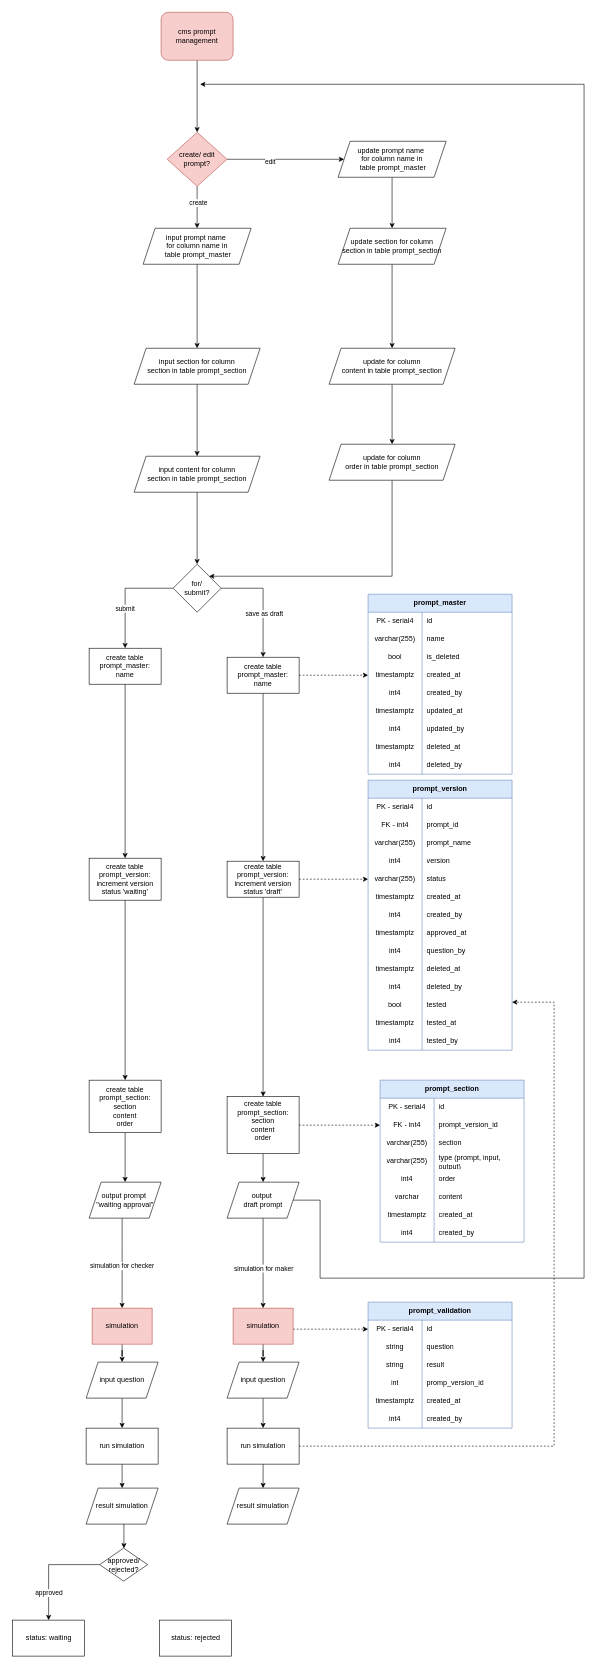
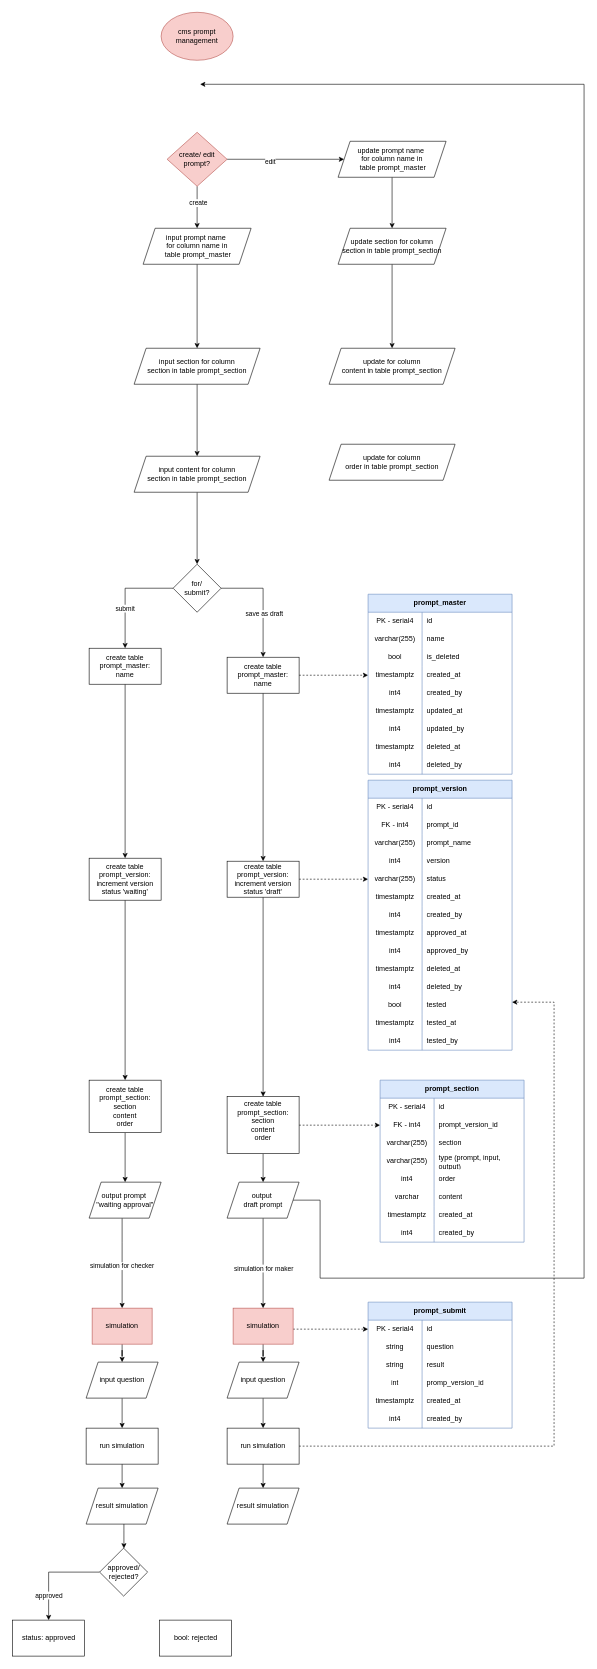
node "cms prompt management": shape rounded rectangle -> ellipse
edge "cms prompt management" -> "create/ edit prompt?": removed
edge "update for column content in table prompt_section" -> "update for column order in table prompt_section": removed
edge "update for column order in table prompt_section" -> "for/ submit?": removed
node "question_by": label "question_by" -> "approved_by"
node "prompt_validation": label "prompt_validation" -> "prompt_submit"
node "approved/ rejected?": size 48x33 -> 48x48
node "status: waiting": label "status: waiting" -> "status: approved"
node "status: rejected": label "status: rejected" -> "bool: rejected"
